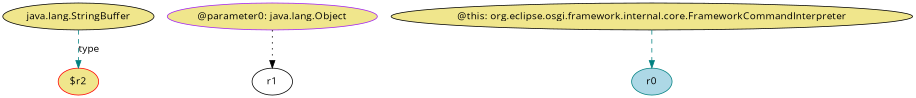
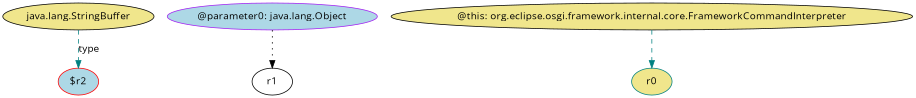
node "@parameter0: java.lang.Object": fillcolor khaki -> lightblue
node "$r2": fillcolor khaki -> lightblue
node "r0": fillcolor lightblue -> khaki
